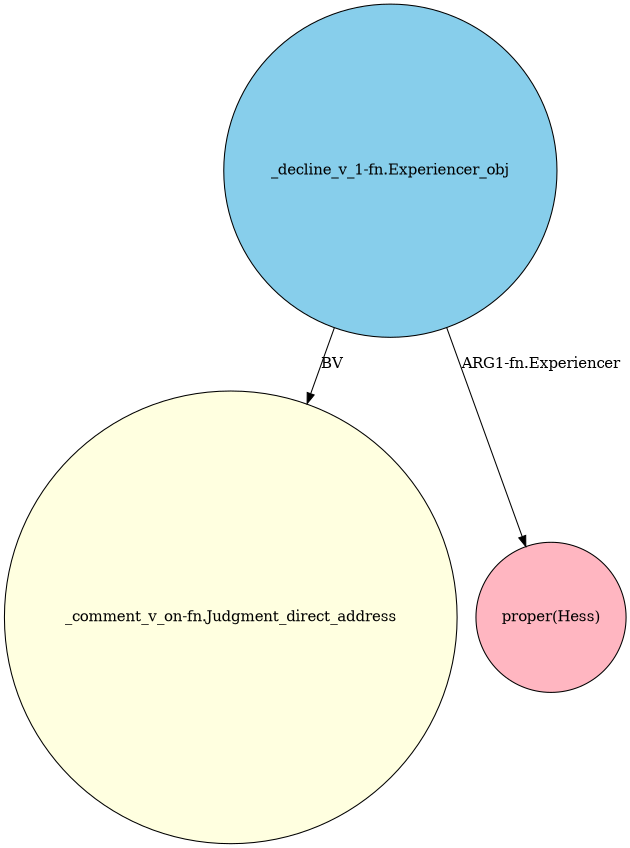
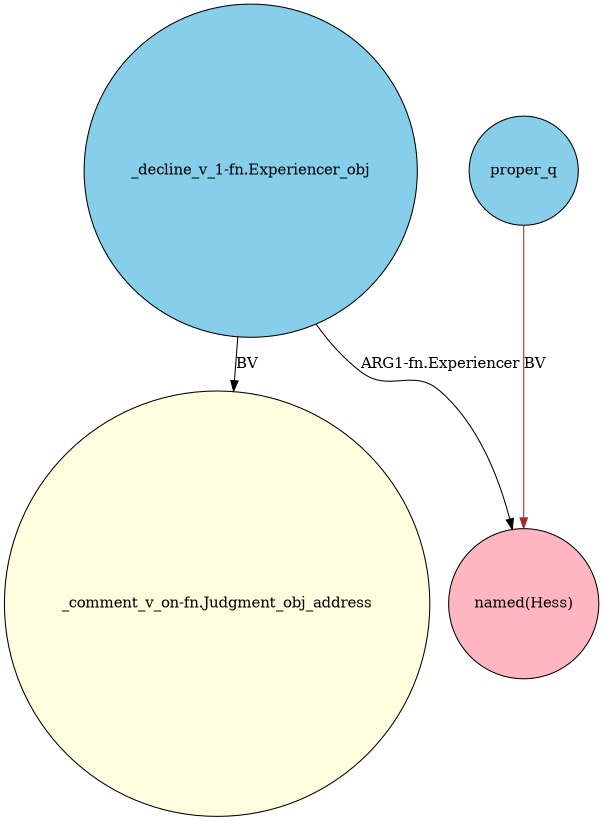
node "proper_q": added
node "_comment_v_on-fn.Judgment_direct_address": label "_comment_v_on-fn.Judgment_direct_address" -> "_comment_v_on-fn.Judgment_obj_address"
node "proper(Hess)": label "proper(Hess)" -> "named(Hess)"
